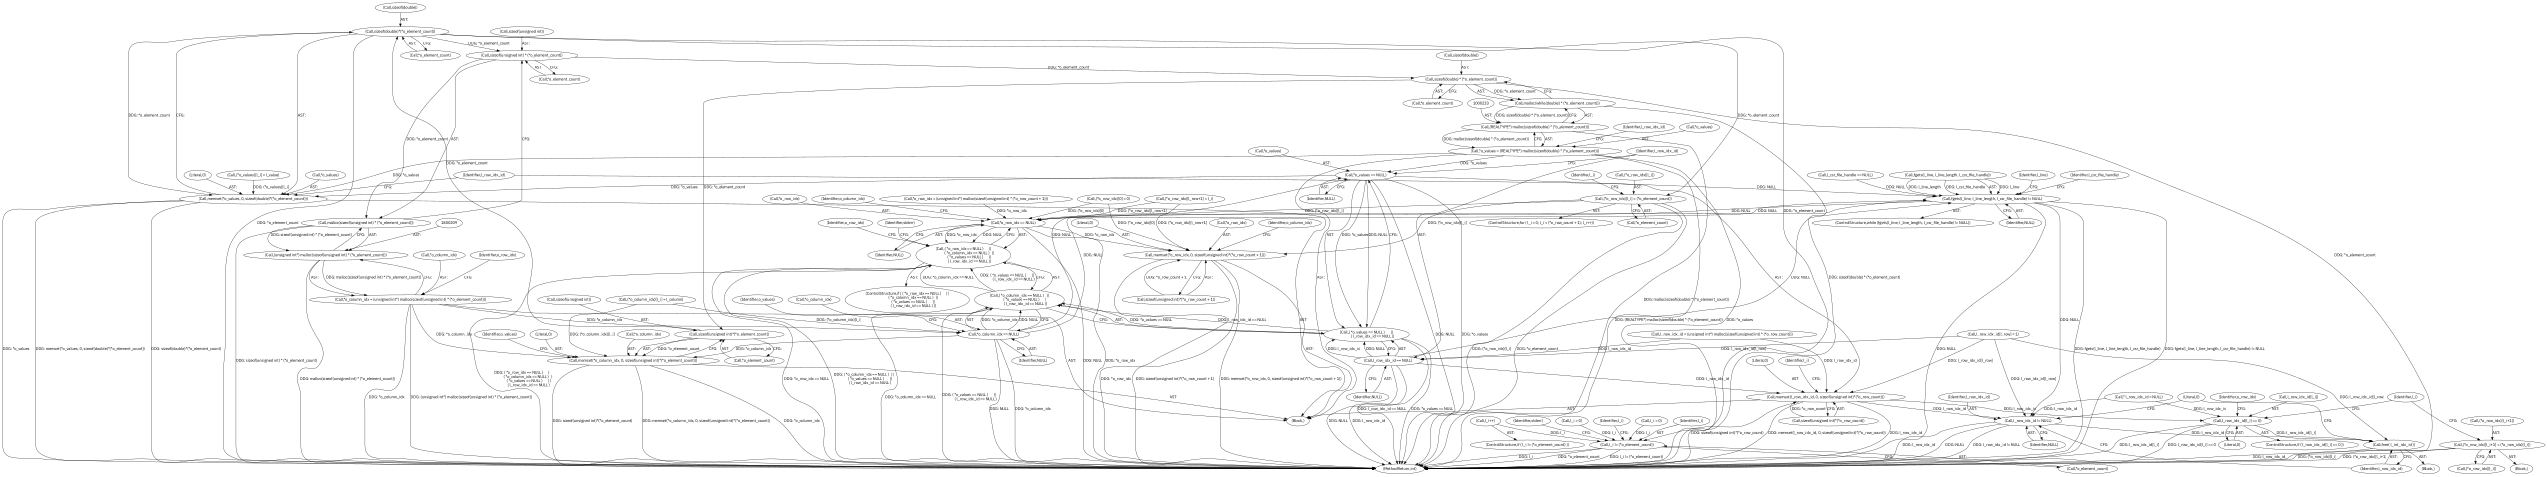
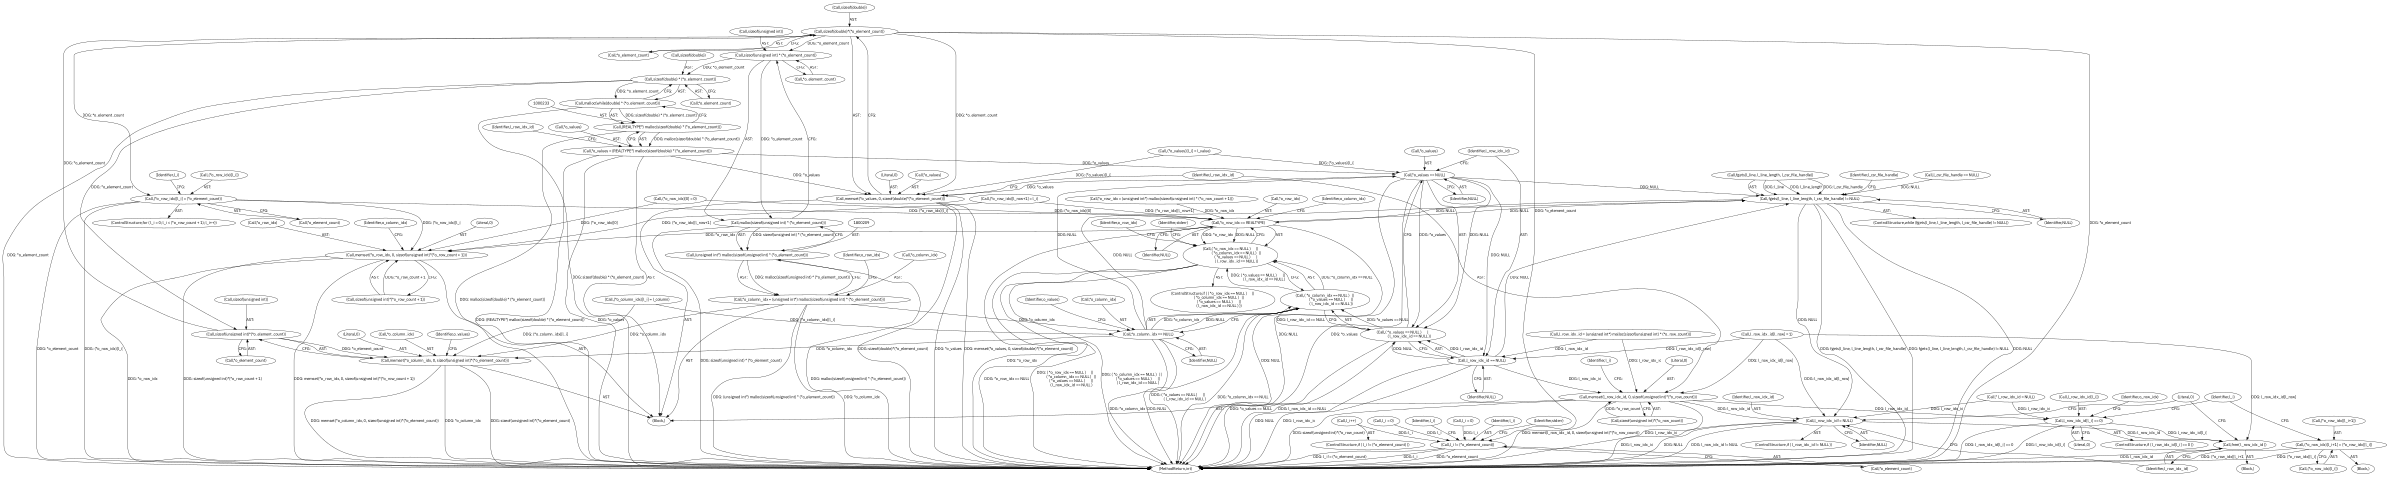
edge "(Call,(*o_values)[l_i] = l_value)" -> "(Call,*o_values == NULL)": added, label "DDG: (*o_values)[l_i]"
node "(Identifier,l_line)": removed
node "(Call,*o_row_idx == NULL)": label "(Call,*o_row_idx == NULL)" -> "(Call,*o_row_idx == REALTYPE)"
edge "(Call,*o_values == NULL)" -> "(Call,l_row_idx_id == NULL)": added, label "DDG: NULL"
node "(ControlStructure,if ( l_row_idx_id != NULL ))": added
node "(Call,free( l_int_idx_id ))": label "(Call,free( l_int_idx_id ))" -> "(Call,free( l_row_idx_id ))"
